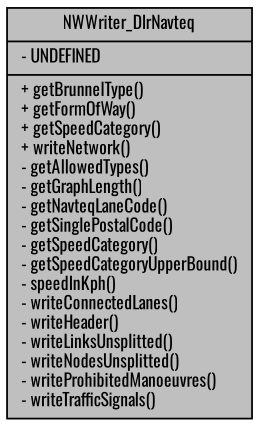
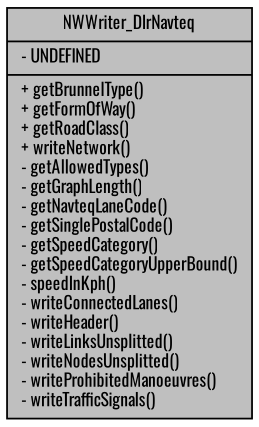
node "NWWriter_DlrNavteq": text "+ getSpeedCategory()" -> "+ getRoadClass()"
